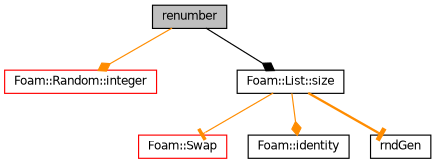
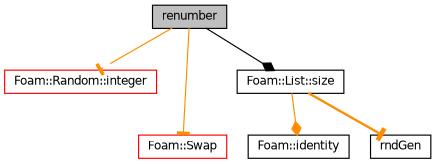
edge "renumber" -> "Foam::Random::integer": arrowhead diamond -> tee
edge "Foam::List::size" -> "Foam::Swap": now "renumber" -> "Foam::Swap"
